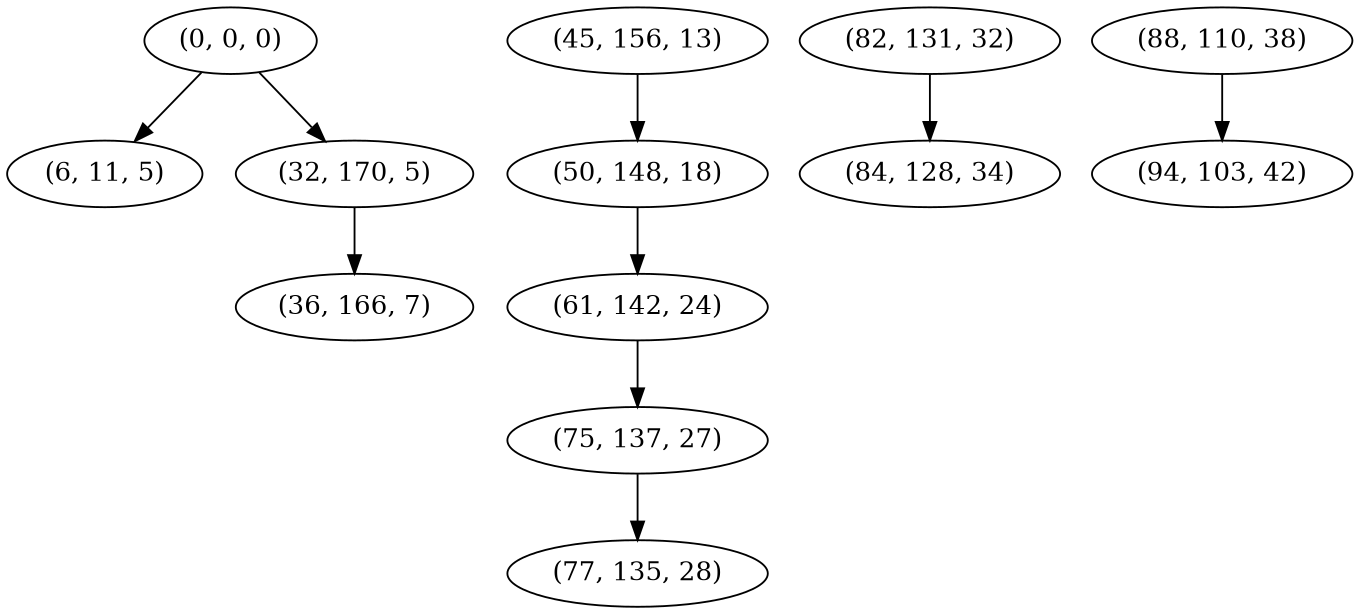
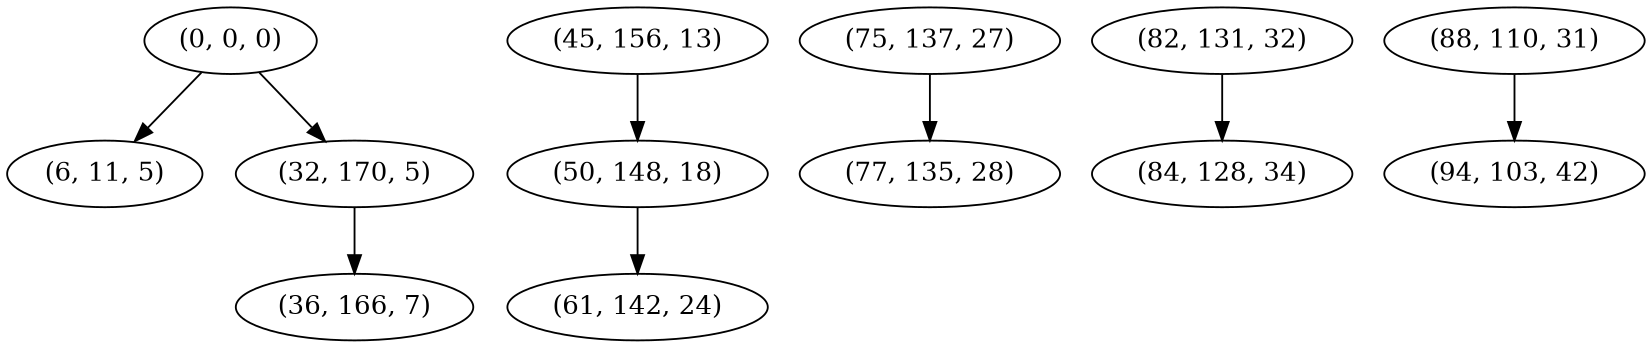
node "(88, 110, 38)": label "(88, 110, 38)" -> "(88, 110, 31)"
edge "(61, 142, 24)" -> "(75, 137, 27)": removed
